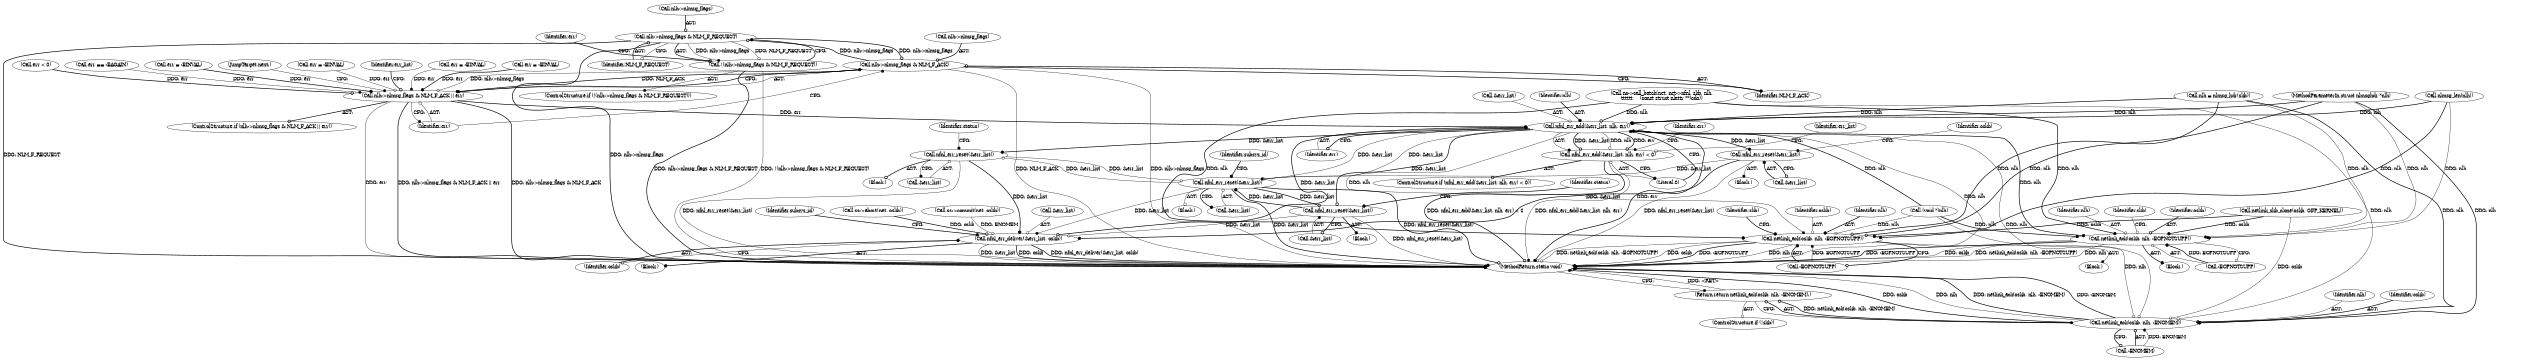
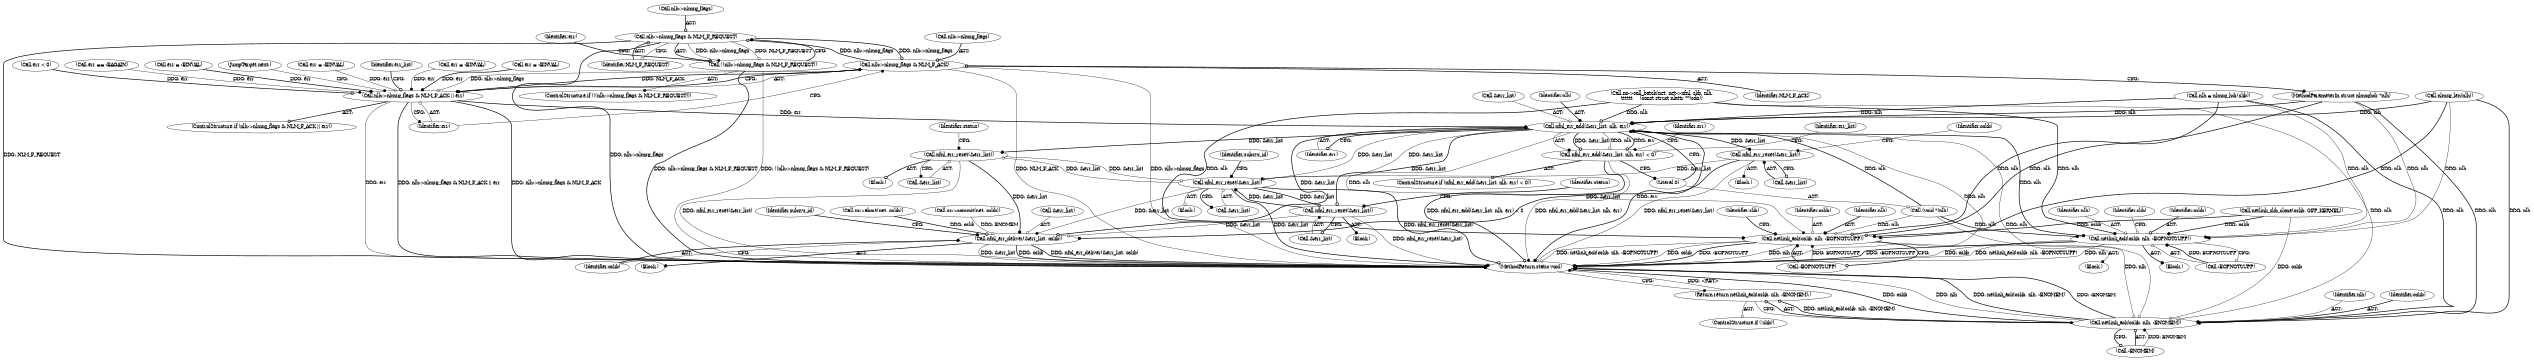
edge "(Call,nlh->nlmsg_flags & NLM_F_ACK)" -> "(Identifier,NLM_F_ACK)": now "(Call,nlh->nlmsg_flags & NLM_F_ACK)" -> "(MethodParameterIn,struct nlmsghdr *nlh)"
edge "(Literal,0)" -> "(Call,nfnl_err_add(&err_list, nlh, err) < 0)": now "(Literal,0)" -> "(Call,(void *)nlh)"
edge "(Call,nlmsg_len(nlh))" -> "(Call,netlink_ack(oskb, nlh, -ENOMEM))": added, label "DDG: nlh"
